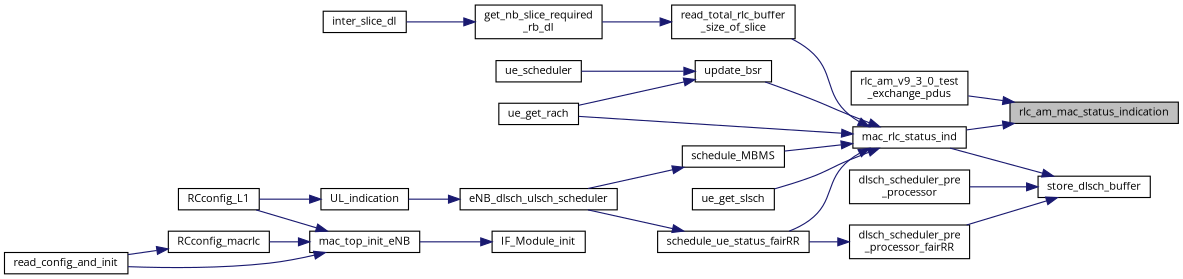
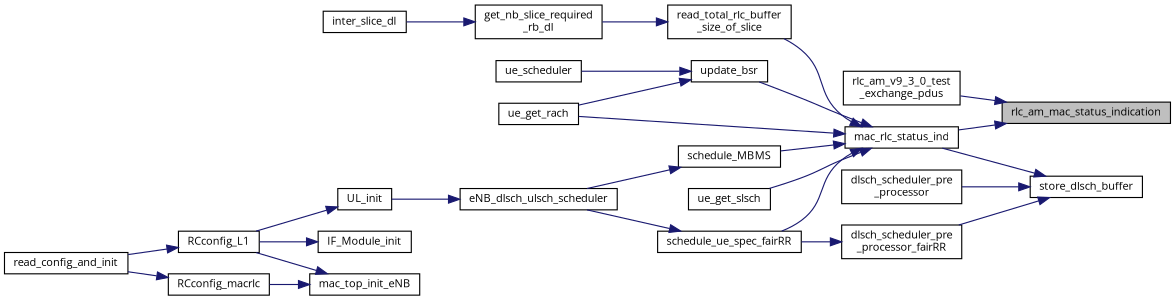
node "UL_indication": label "UL_indication" -> "UL_init"
edge "mac_top_init_eNB" -> "IF_Module_init": now "RCconfig_L1" -> "IF_Module_init"
node "schedule_ue_status_fairRR": label "schedule_ue_status_fairRR" -> "schedule_ue_spec_fairRR"
edge "read_config_and_init" -> "mac_top_init_eNB": now "read_config_and_init" -> "RCconfig_L1"
